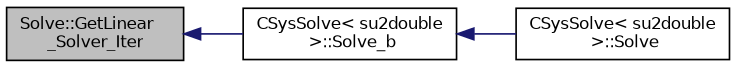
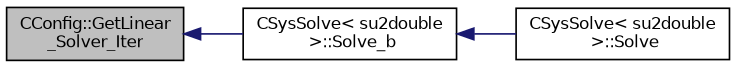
node "Solve::GetLinear _Solver_Iter": label "Solve::GetLinear _Solver_Iter" -> "CConfig::GetLinear _Solver_Iter"
